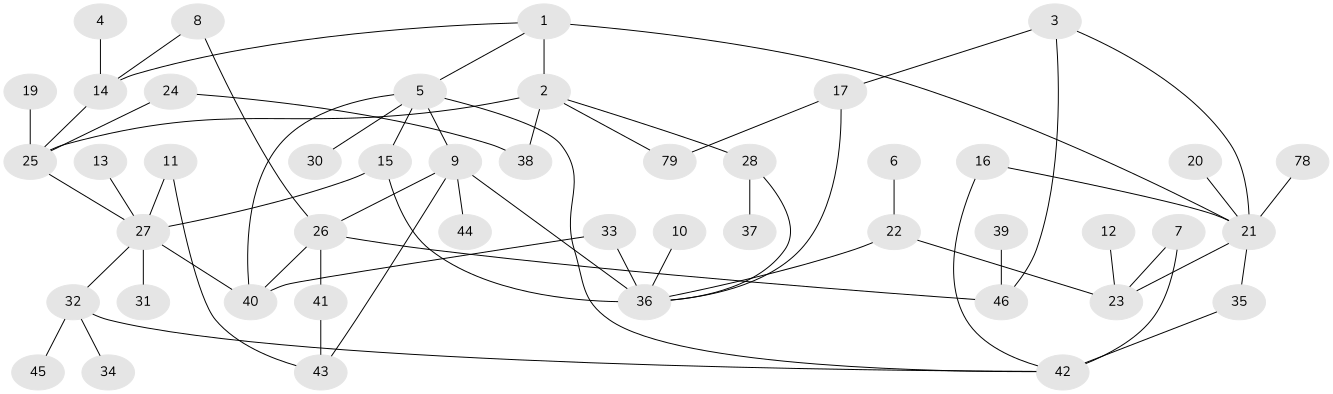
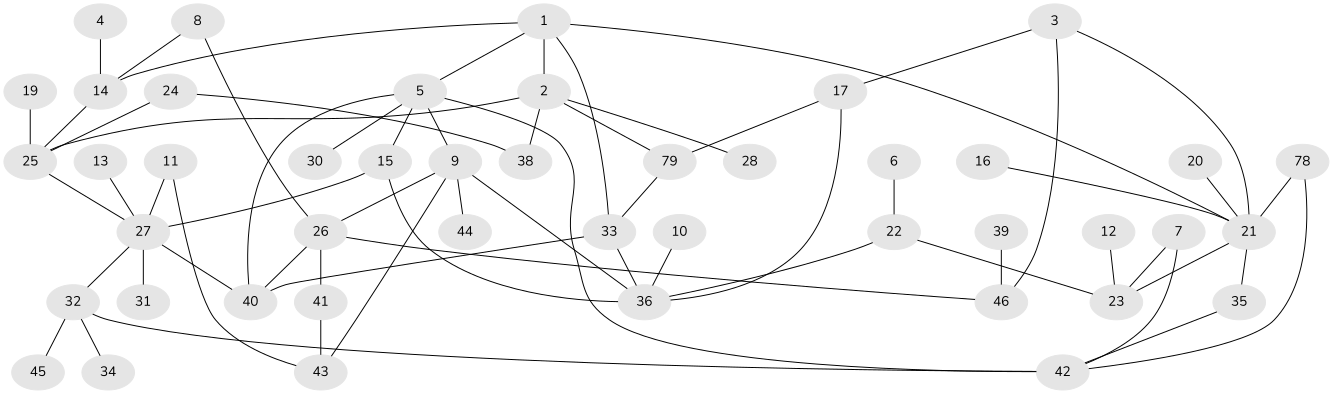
edge "1" -- "33": added
edge "79" -- "33": added
node "37": removed
edge "28" -- "36": removed
edge "16" -- "42": now "78" -- "42"
